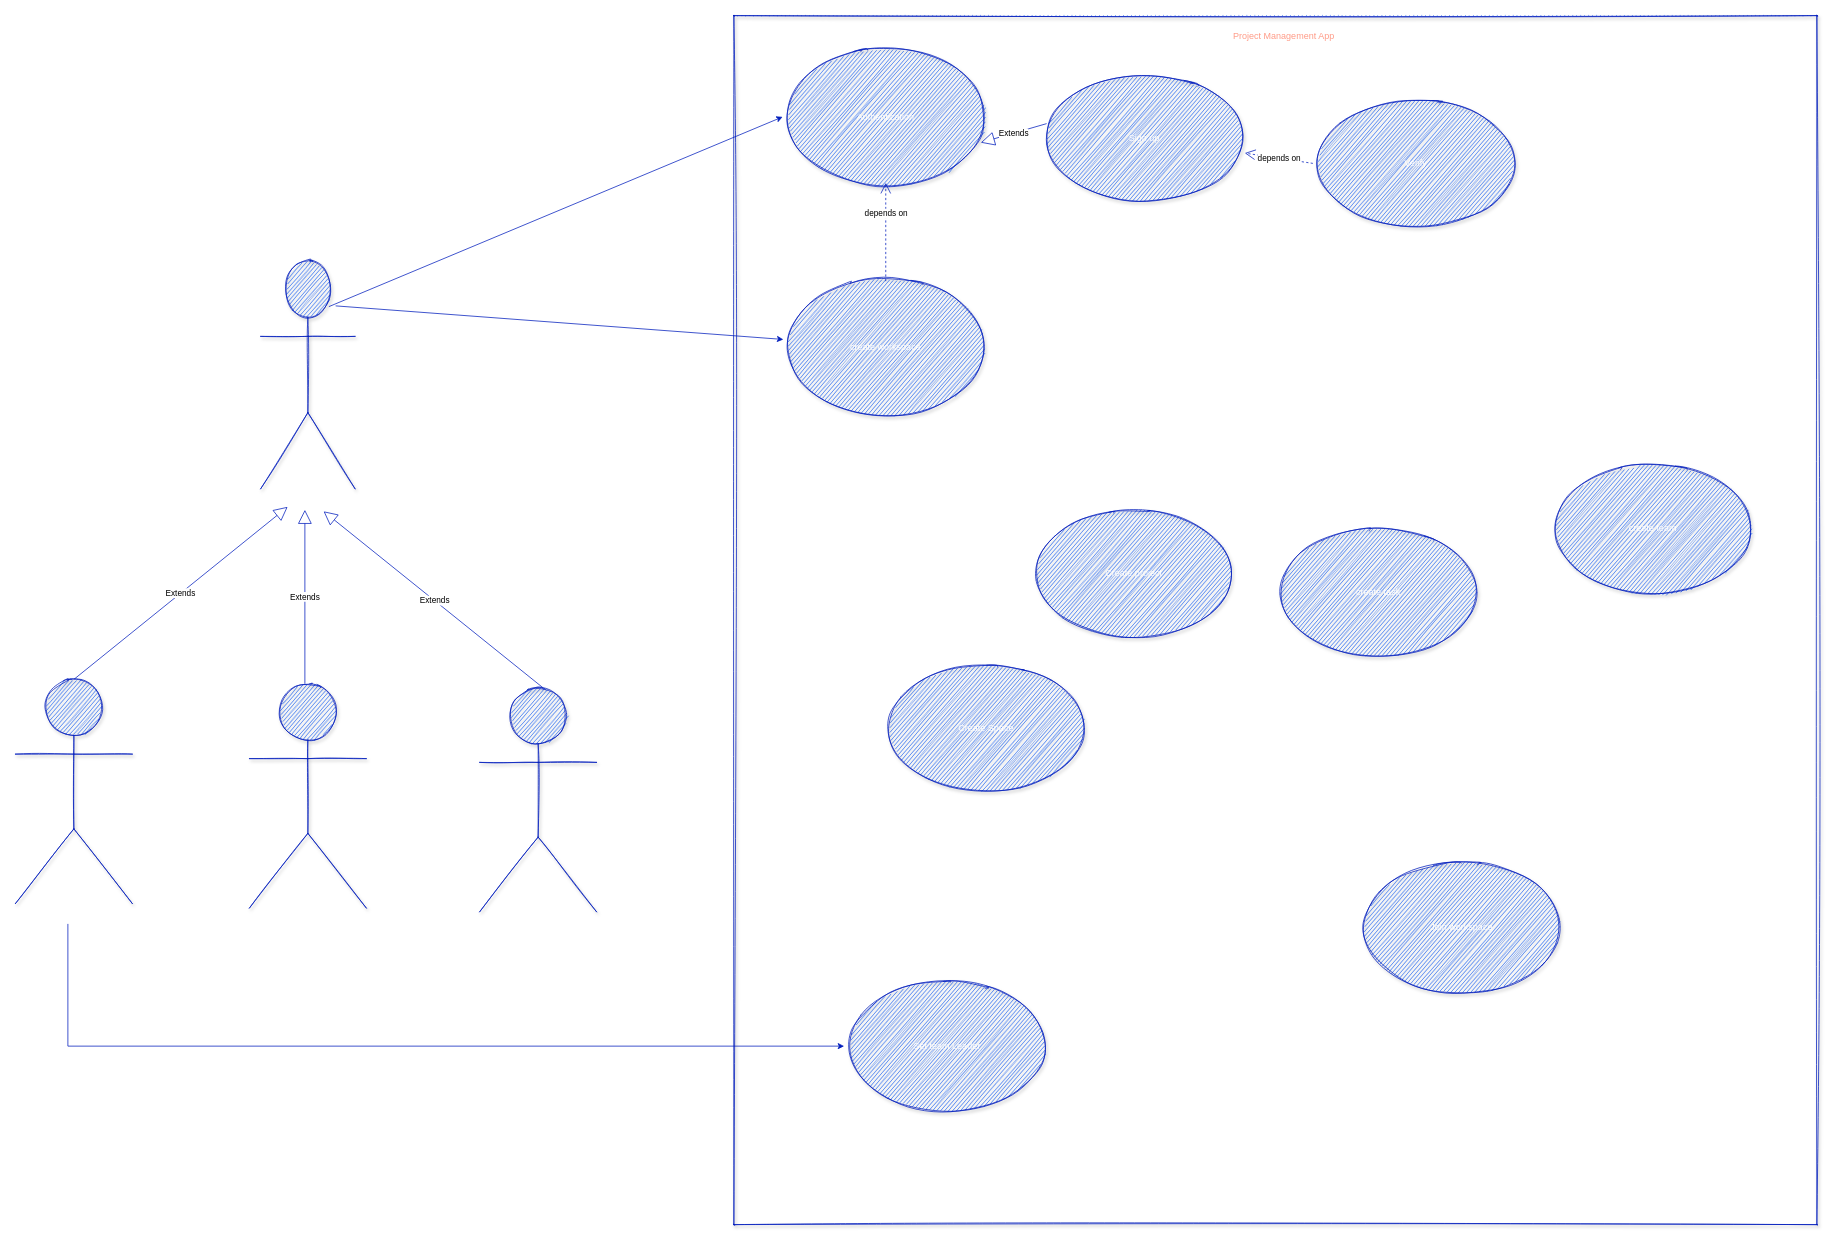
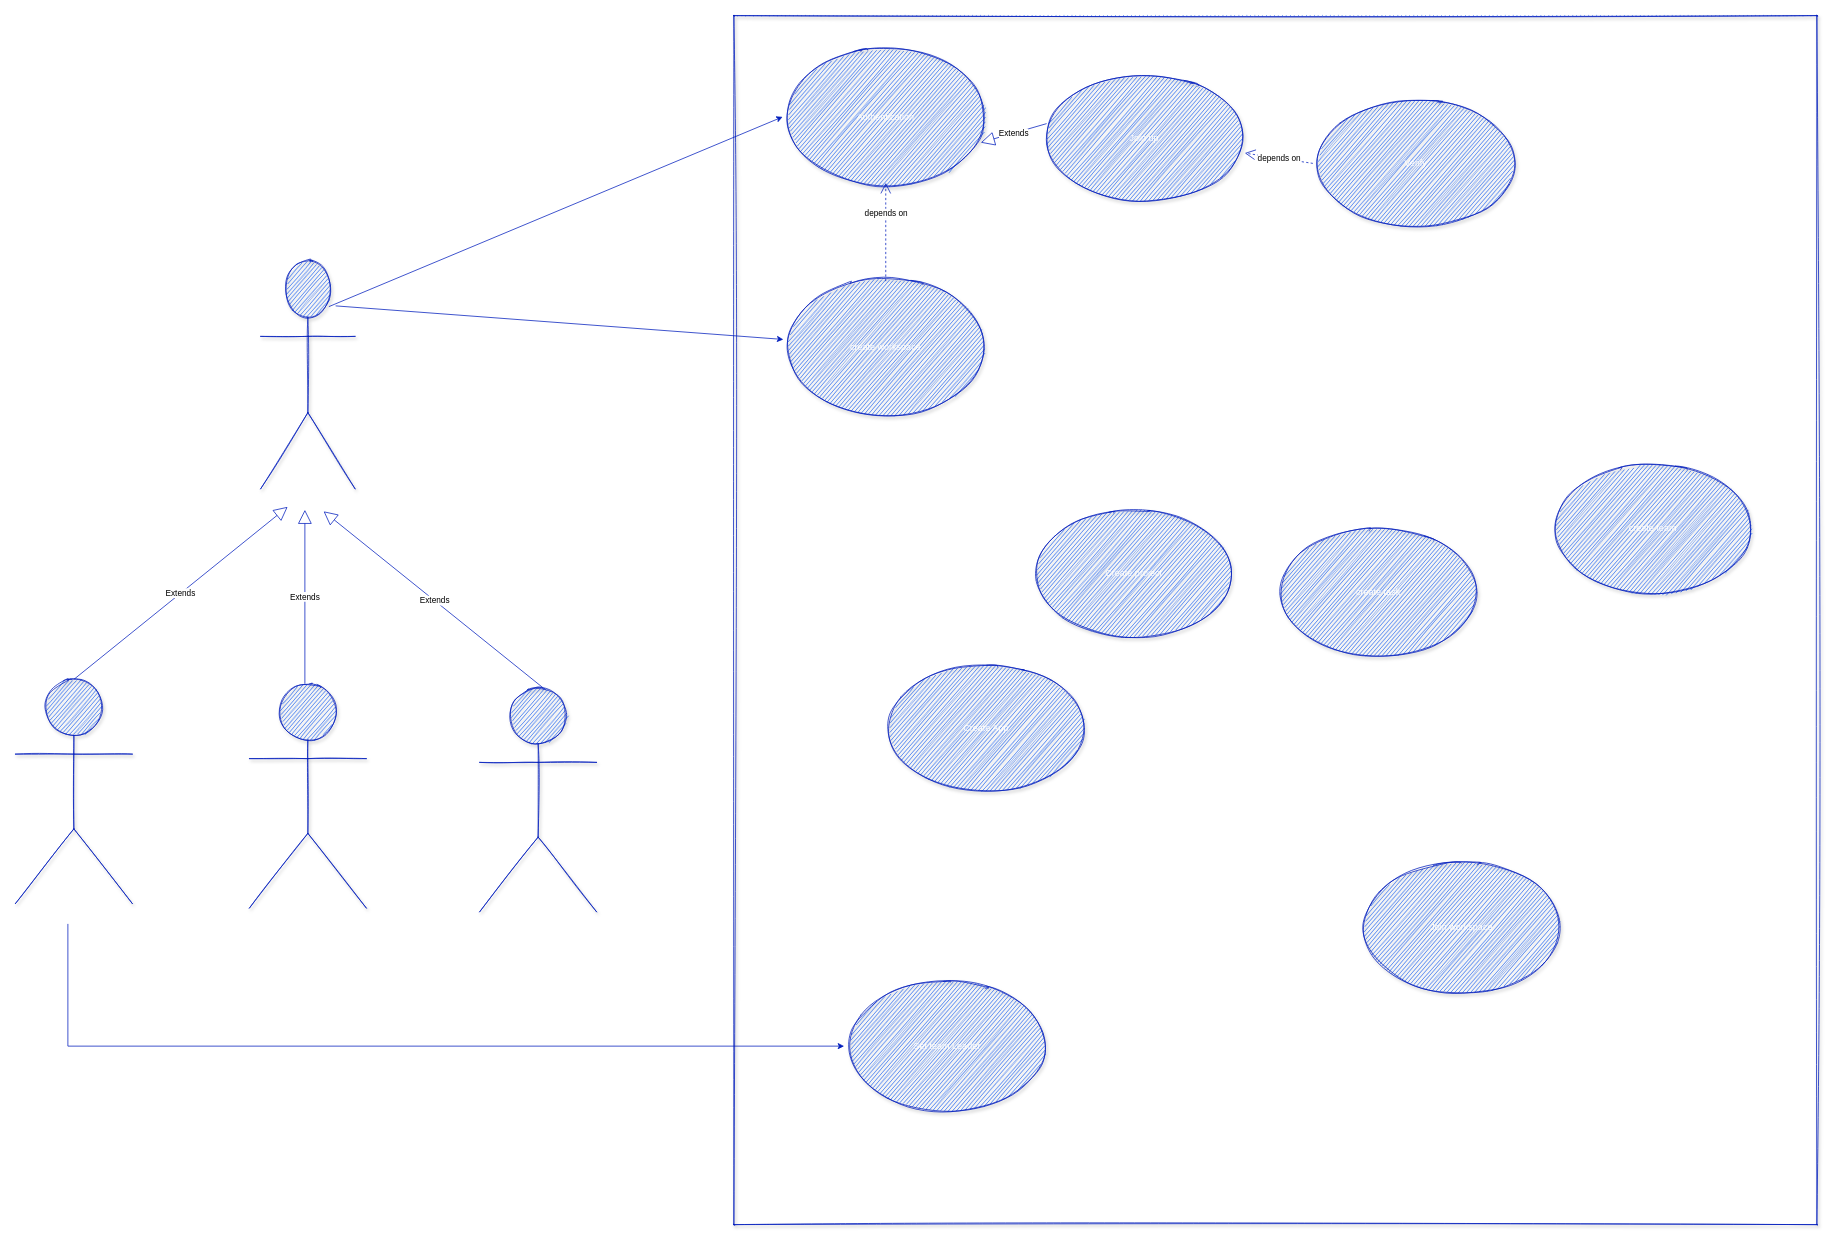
node "Project Management App": removed
node "Sign up": label "Sign up" -> "Join up"
node "Create Space": label "Create Space" -> "Create App"
